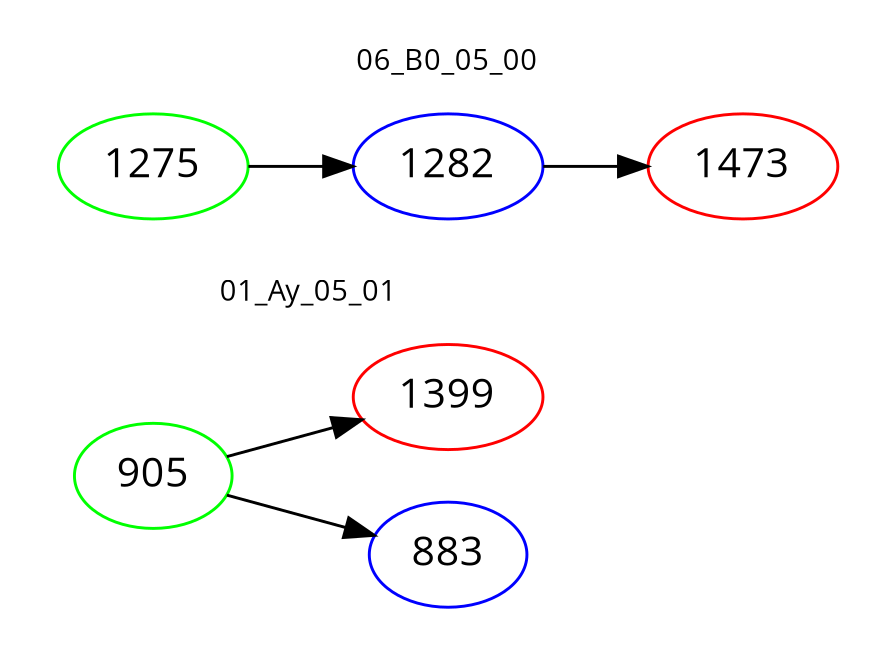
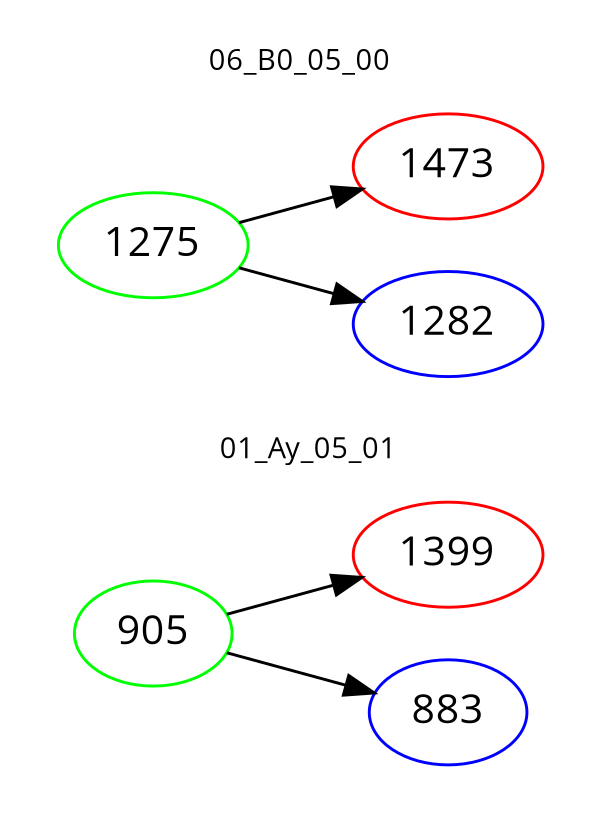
edge "1282" -> "1473": now "1275" -> "1473"
